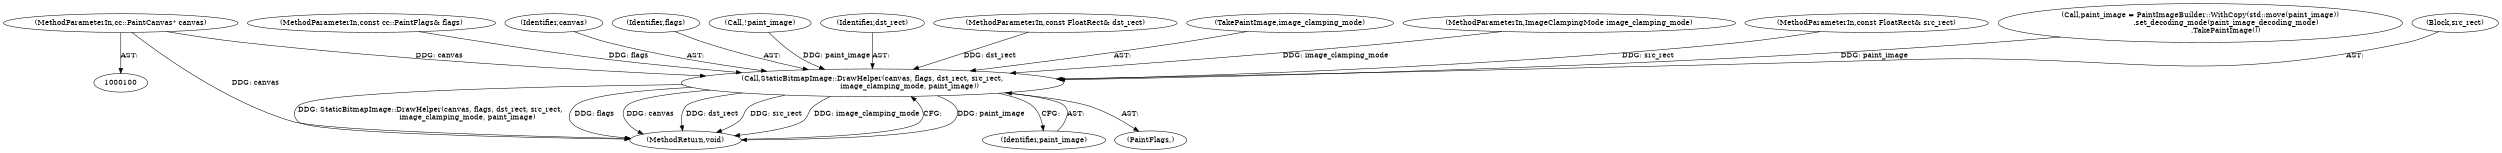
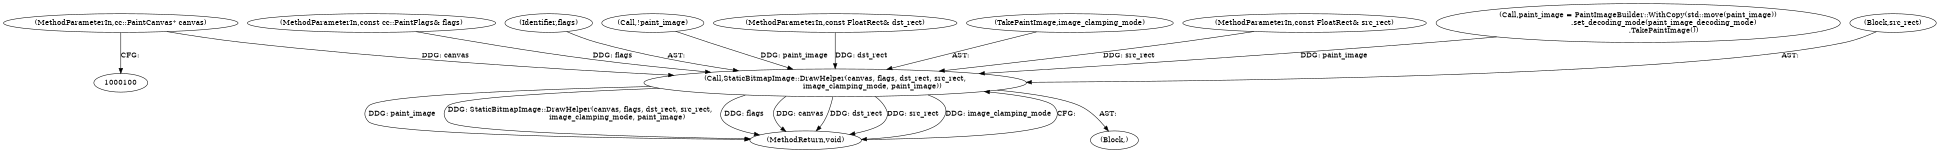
node "(Identifier,canvas)": removed
node "(Identifier,dst_rect)": removed
node "(MethodParameterIn,ImageClampingMode image_clamping_mode)": removed
edge "(MethodParameterIn,cc::PaintCanvas* canvas)" -> "1000100": label "AST: " -> "CFG: "
edge "(MethodParameterIn,cc::PaintCanvas* canvas)" -> "(MethodReturn,void)": removed, label "DDG: canvas"
node "(Identifier,paint_image)": removed
node "(PaintFlags,)": label "(PaintFlags,)" -> "(Block,)"
